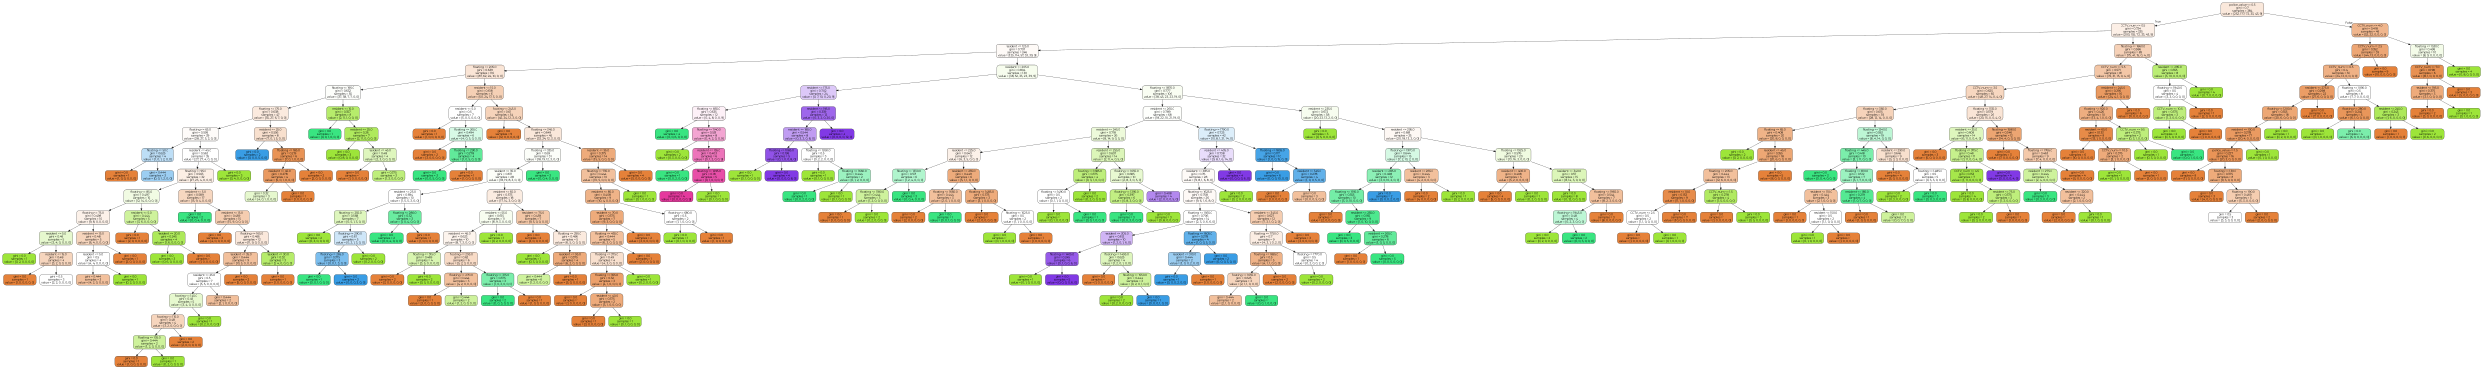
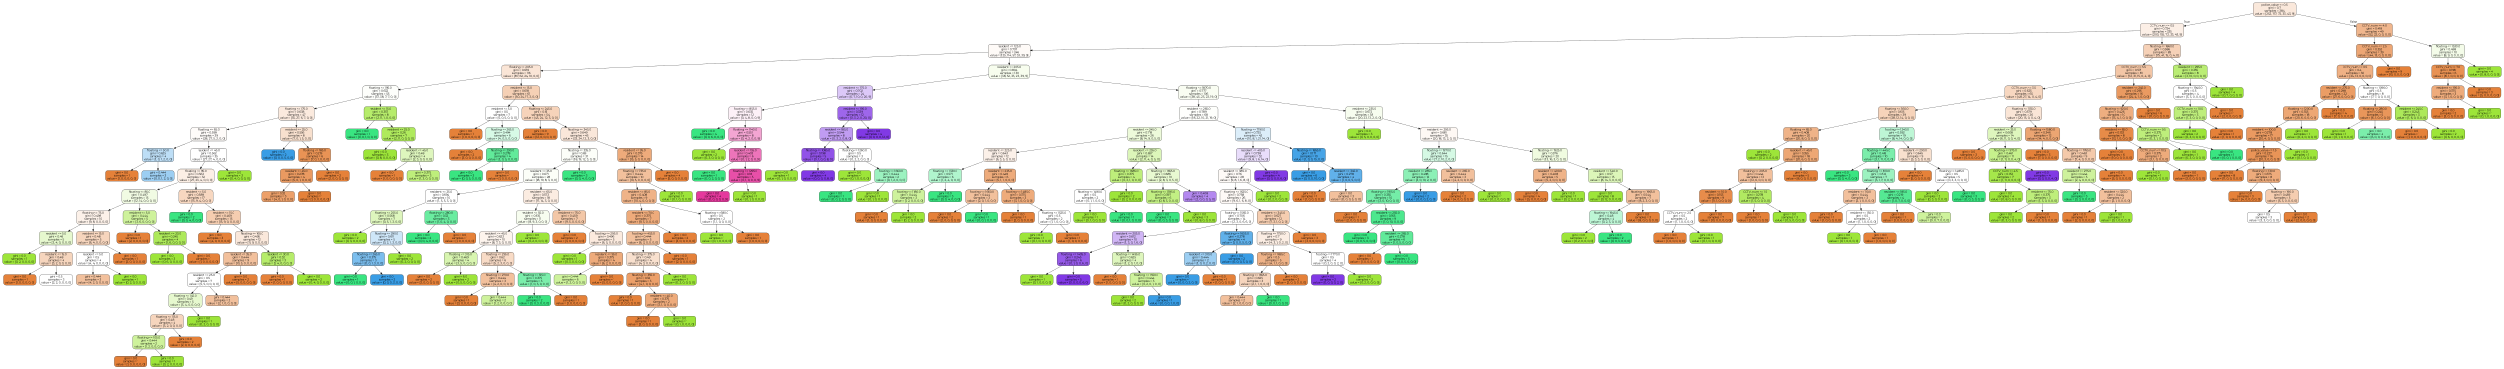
node "gini = 0.32 samples = 3 value = [4, 0, 1, 0, 0, 0]": fillcolor #e6f8ce -> #eca06a
node "gini = 0.0 samples = 2 value = [0, 4, 0, 0, 0, 0]": added
node "gini = 0.0 samples = 2 value = [0, 0, 0, 0, 2, 0]": added
